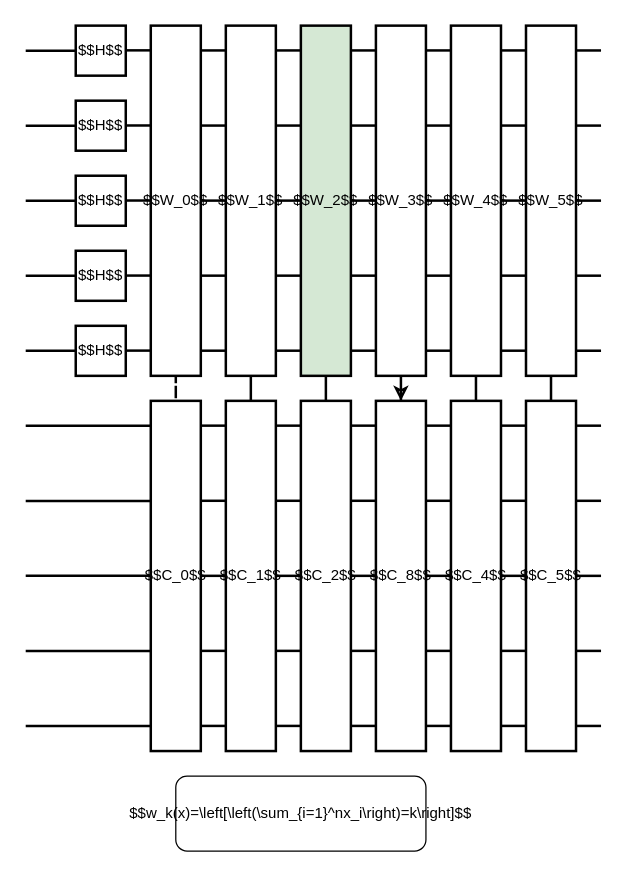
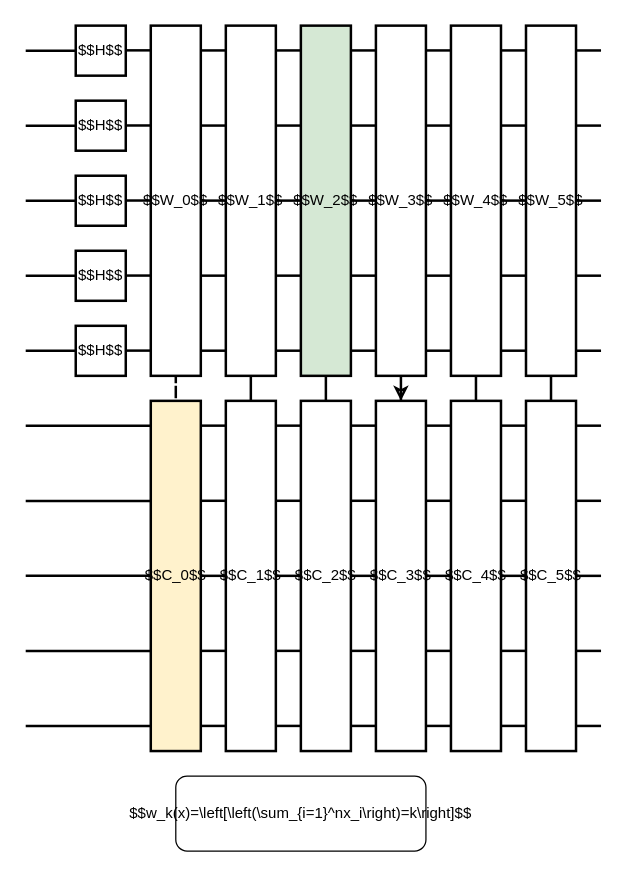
node "$$C_0$$": fillcolor #ffffff -> #fff2cc
node "$$C_8$$": label "$$C_8$$" -> "$$C_3$$"
